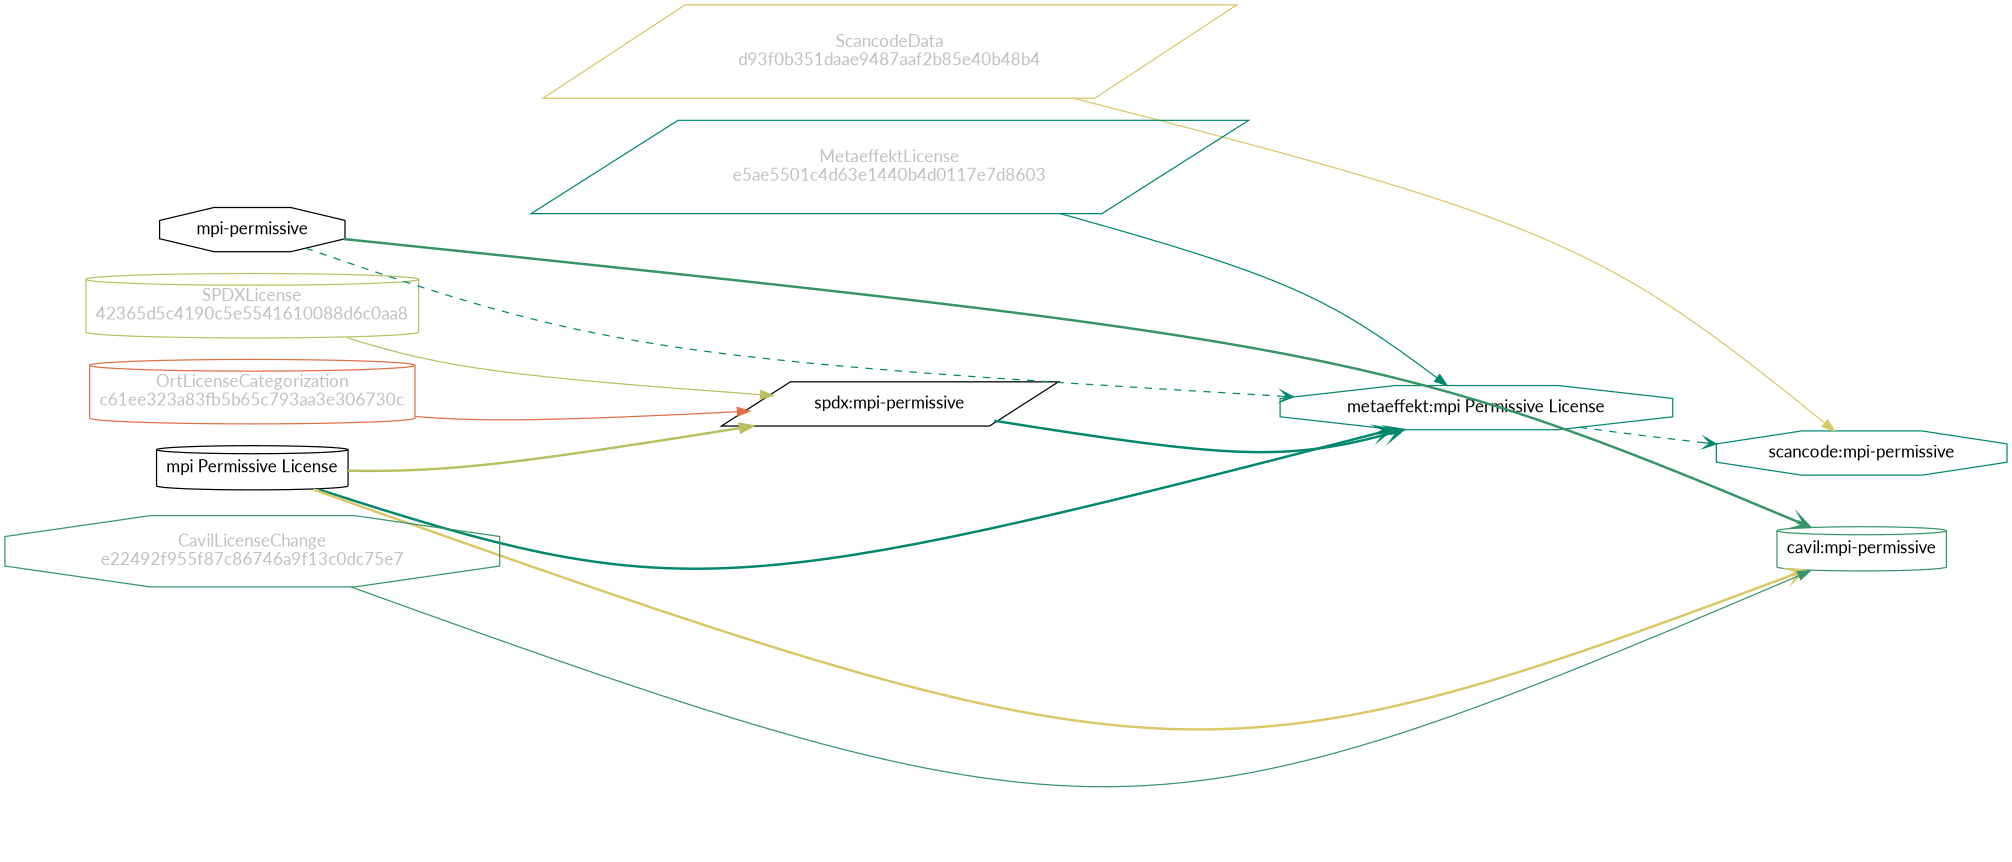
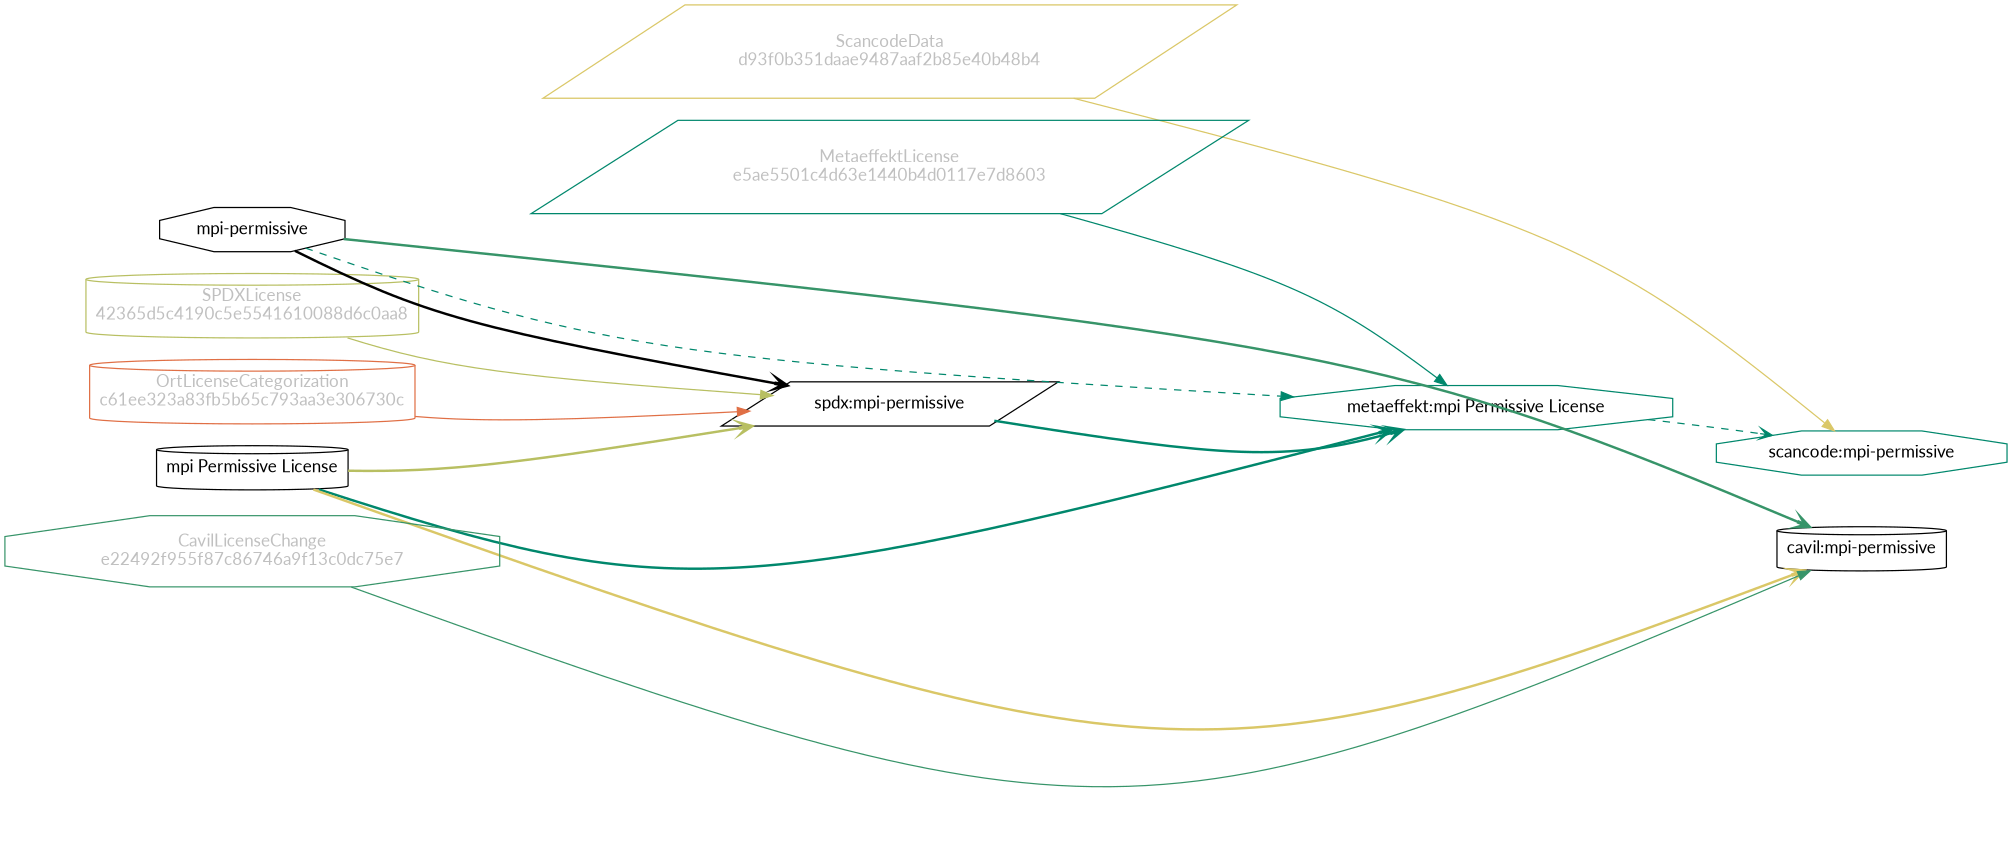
edge "mpi-permissive" -> "spdx:mpi-permissive": added
edge "mpi-permissive" -> "metaeffekt:mpi Permissive License": arrowhead vee -> normal
edge "scancode:mpi-permissive" -> "metaeffekt:mpi Permissive License": reversed
edge "mpi Permissive License" -> "spdx:mpi-permissive": arrowhead normal -> vee
node "cavil:mpi-permissive": color #379469 -> black
